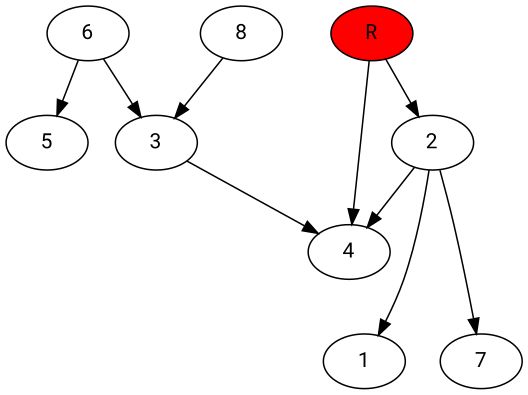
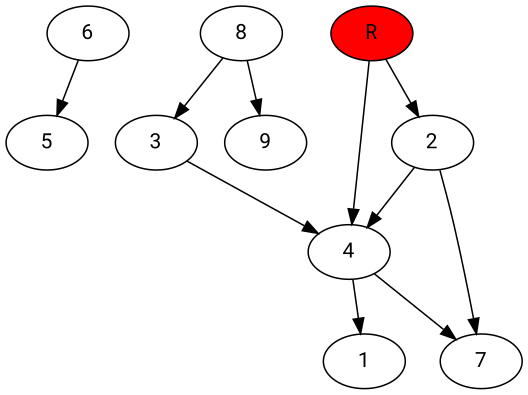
edge "6" -> "3": removed
node "9": added
edge "2" -> "1": now "4" -> "1"
edge "4" -> "7": added
